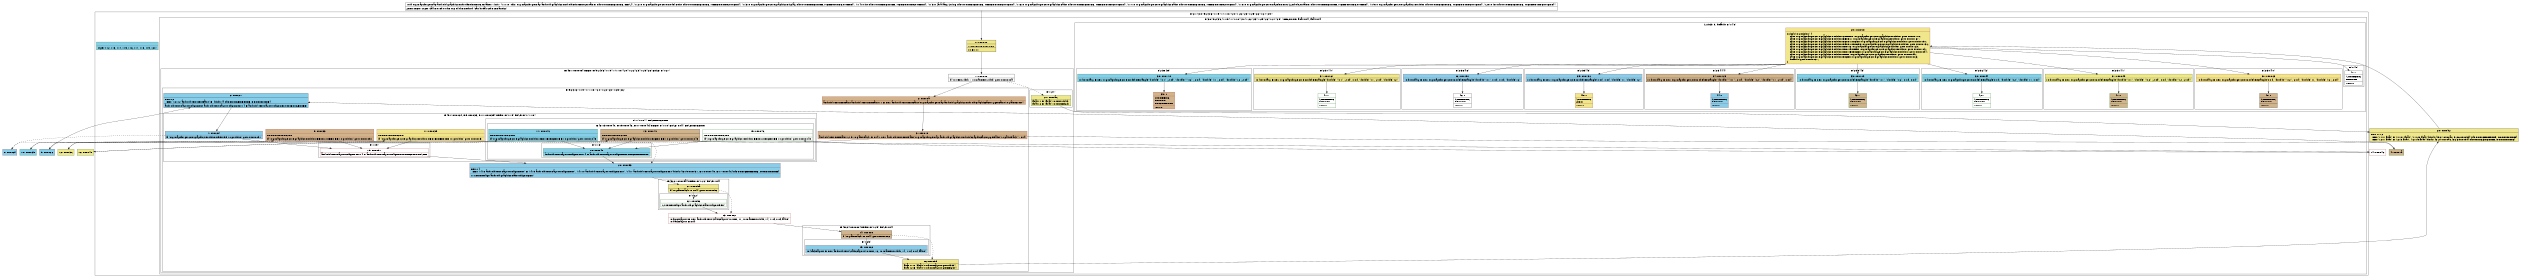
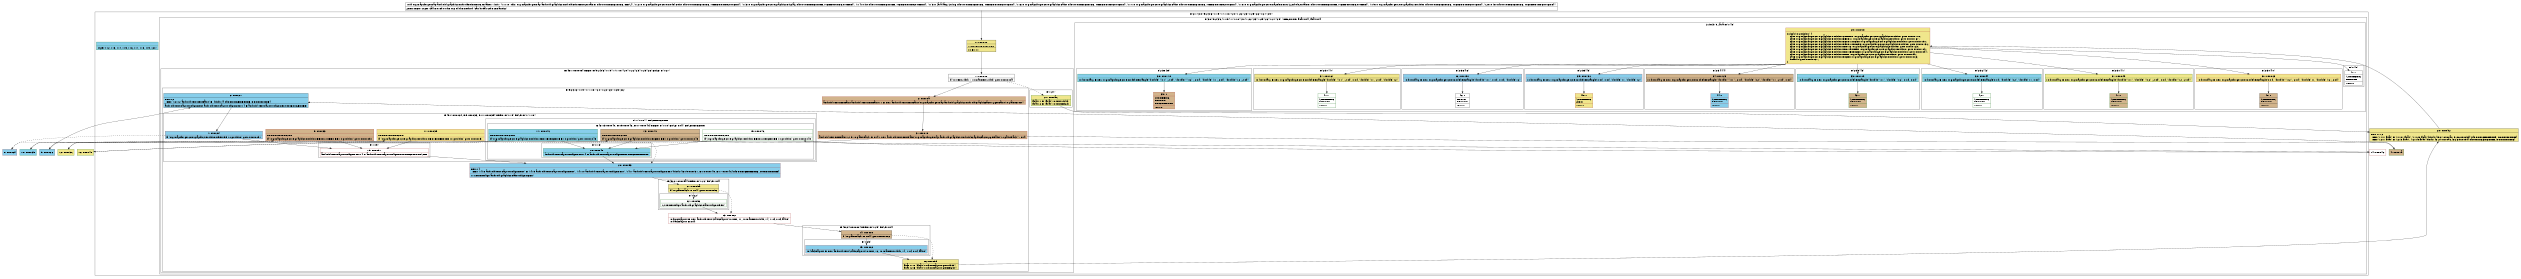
cluster "Switch: 9, default: R(1:48)": label "Switch: 9, default: R(1:48)" -> "Switch: 9, java: R(1:48)"
node "46: ?": text "SYNTHETIC" -> "ABOVE"
